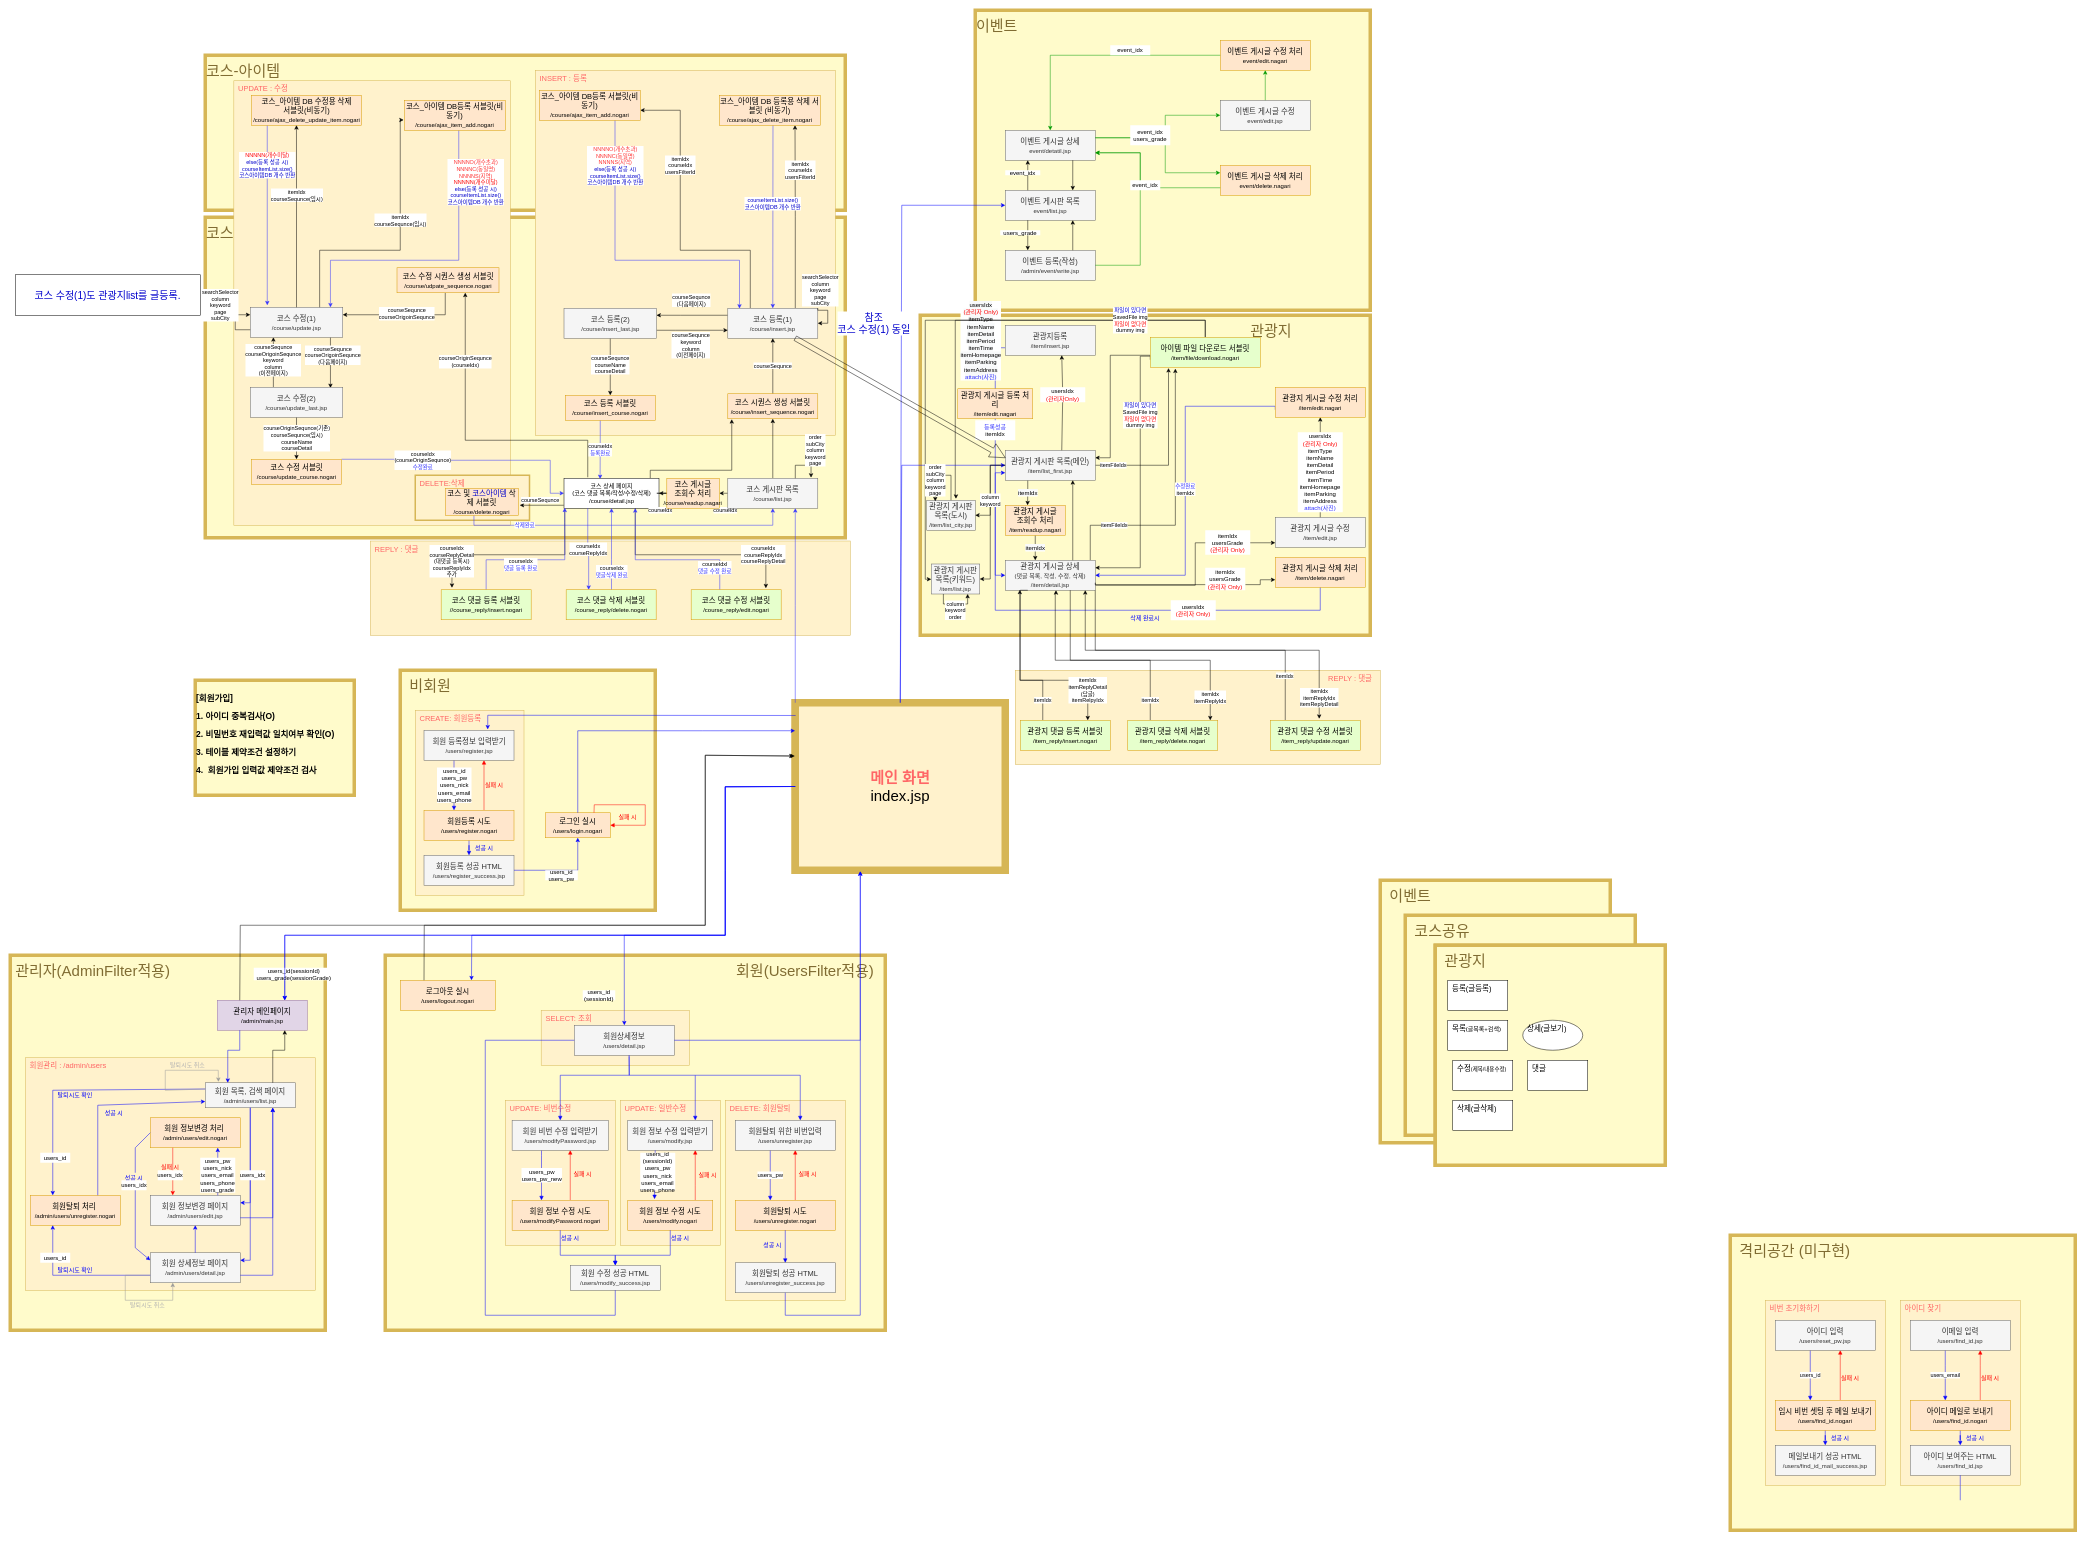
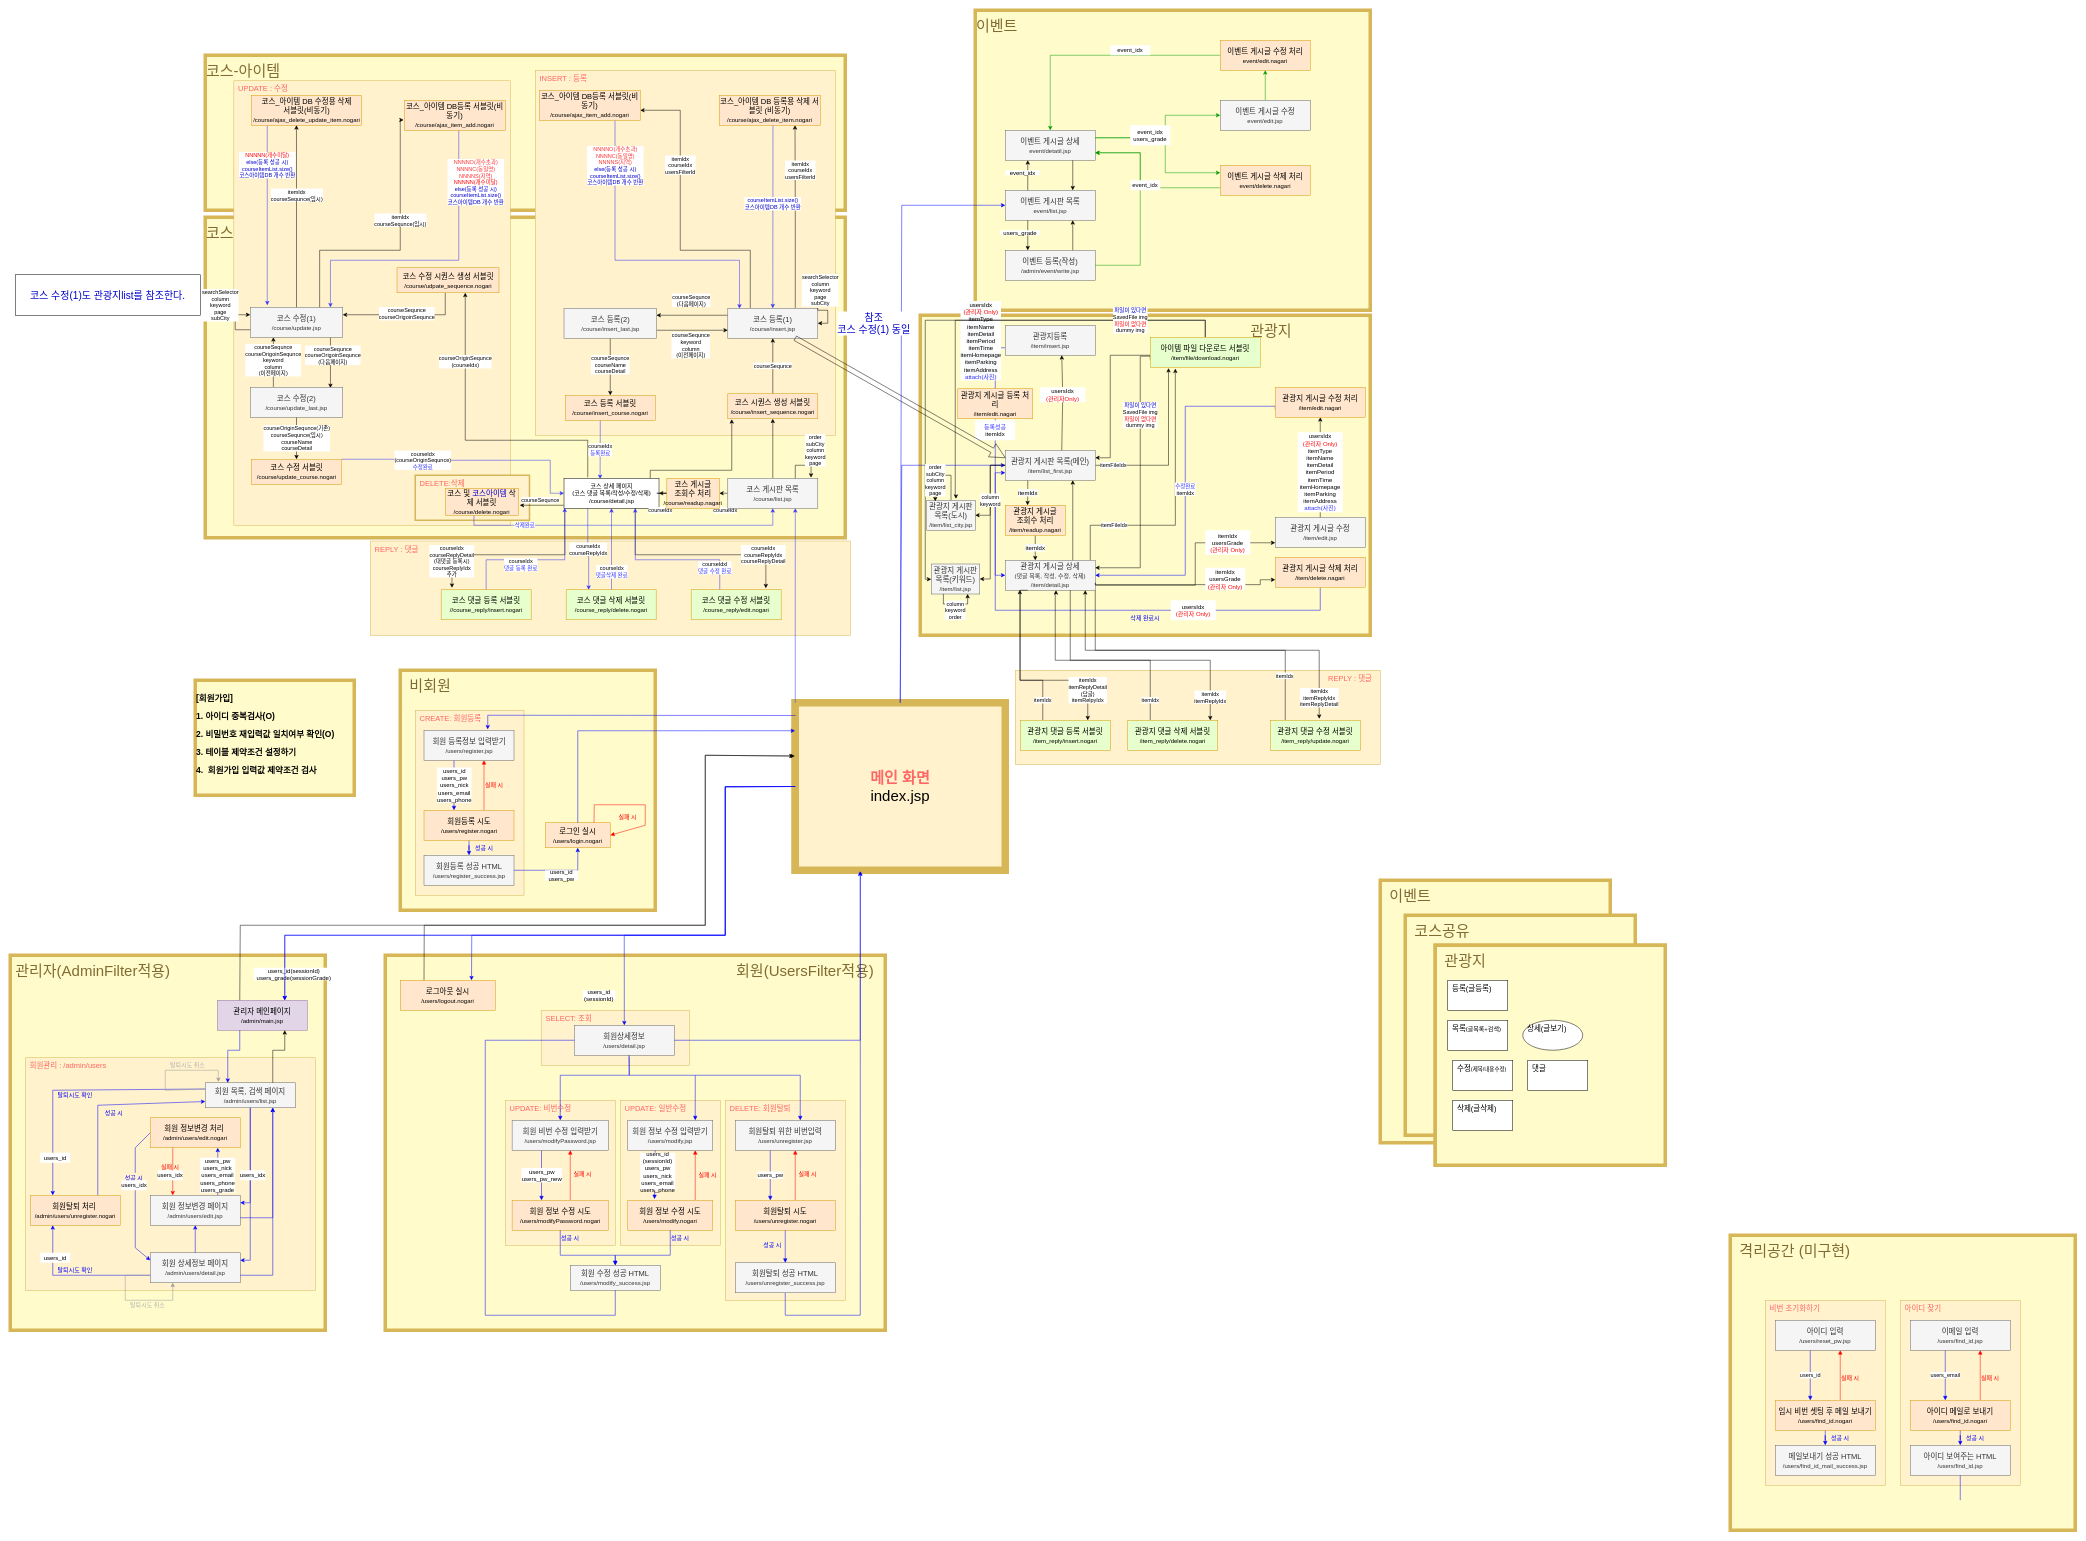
node "코스 수정(1)도 관광지list를 글등록.": label "코스 수정(1)도 관광지list를 글등록." -> "코스 수정(1)도 관광지list를 참조한다."
node "로그인 실시 /users/login.nogari": moved (578, 825) -> (578, 835)
